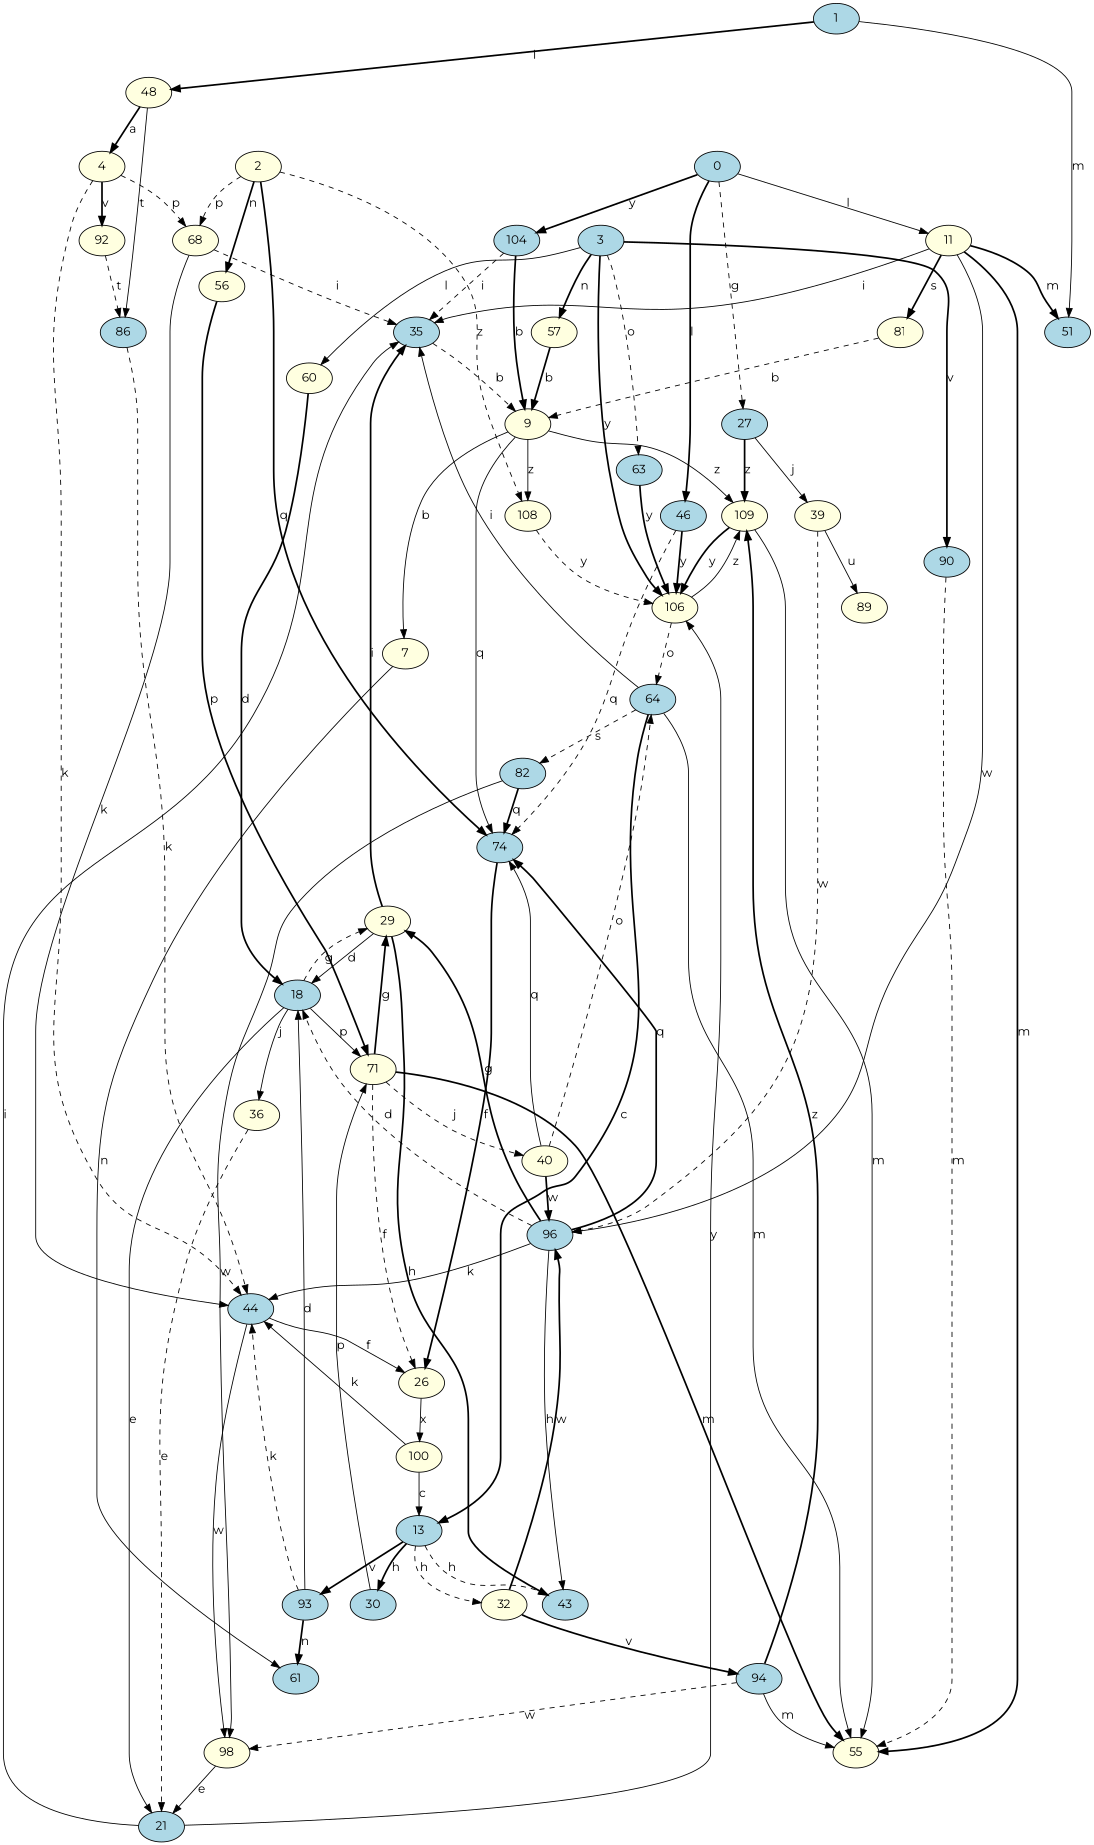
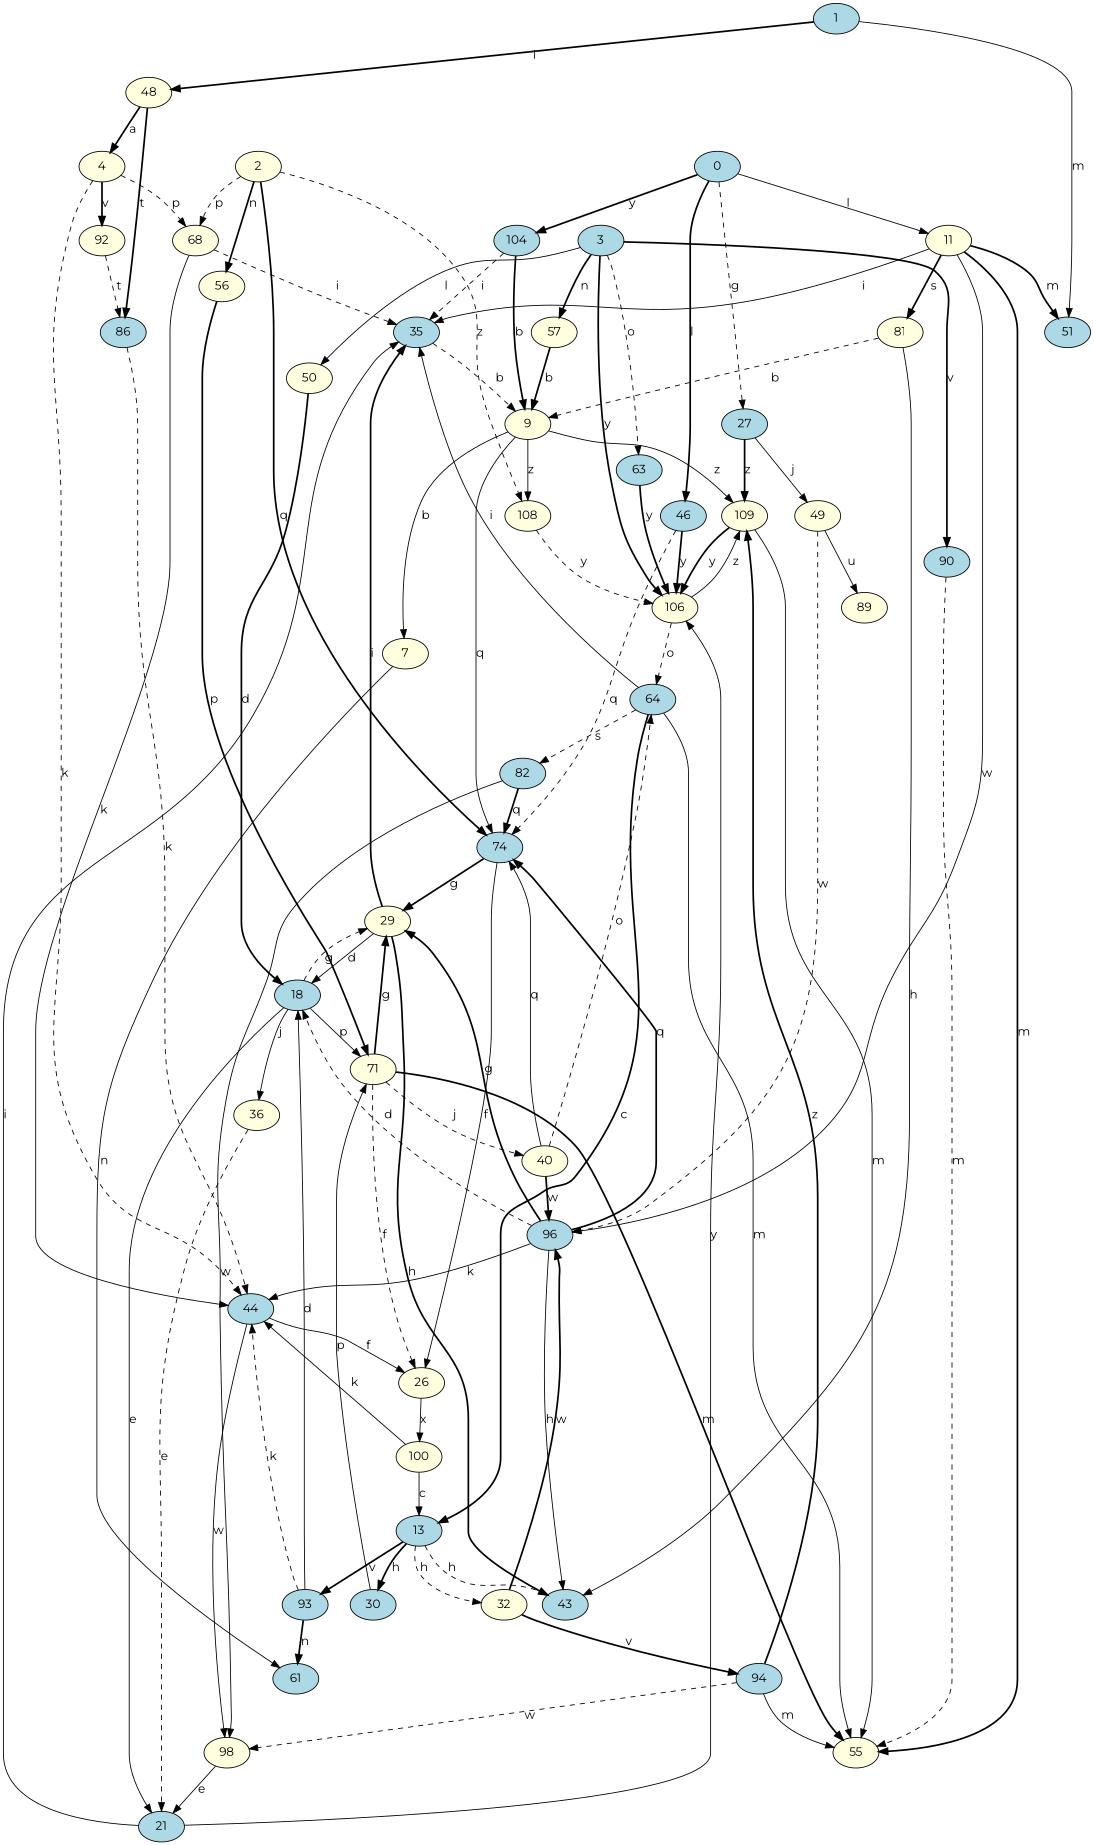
edge "48" -> "86": style solid -> bold
node "60": label "60" -> "50"
node "39": label "39" -> "49"
edge "74" -> "29": added, label "g"
edge "81" -> "43": added, label "h"
edge "74" -> "26": style bold -> solid
